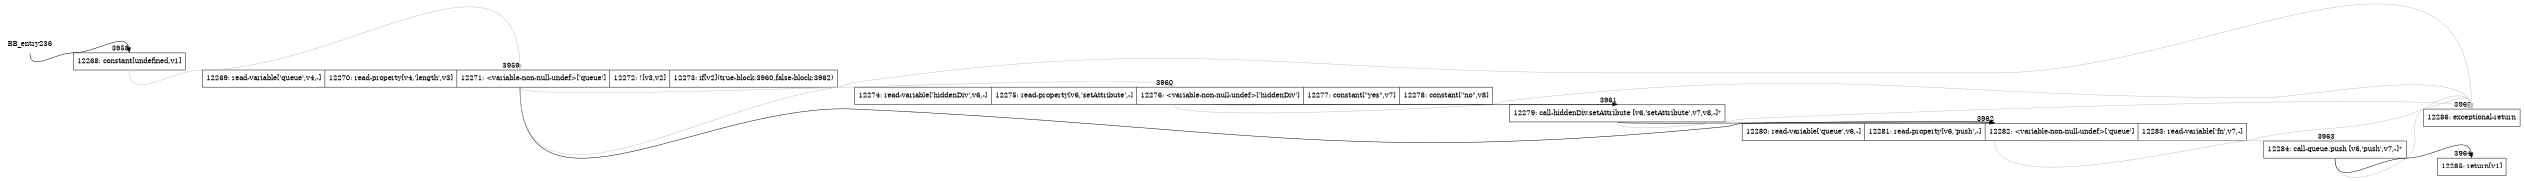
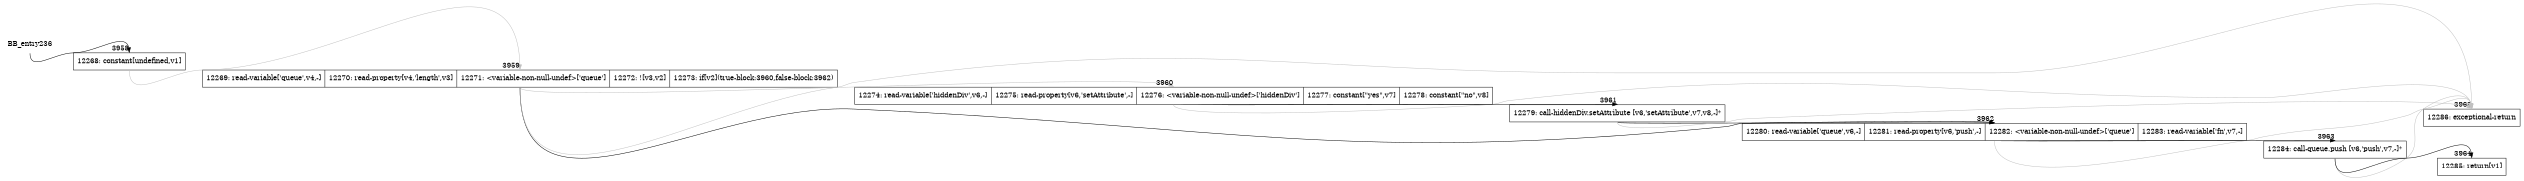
edge "12280: read-variable['queue',v6,-]" -> "12284: call-queue.push [v6,'push',v7,-]*": color gray -> black
